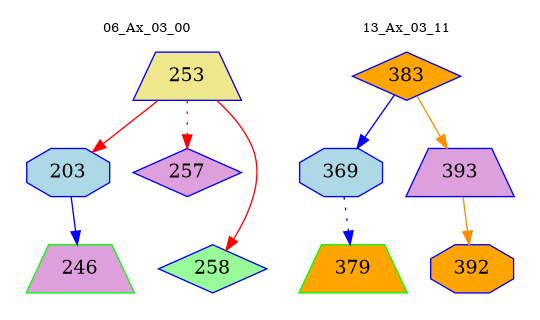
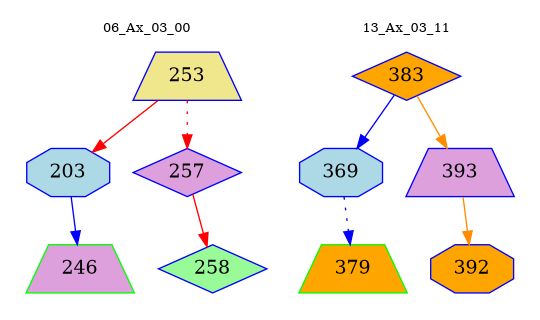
edge "253" -> "258": now "257" -> "258"
